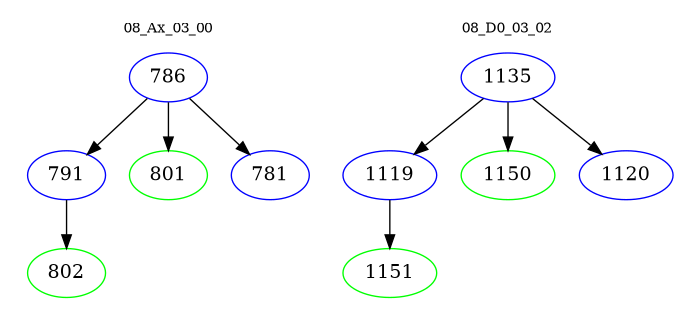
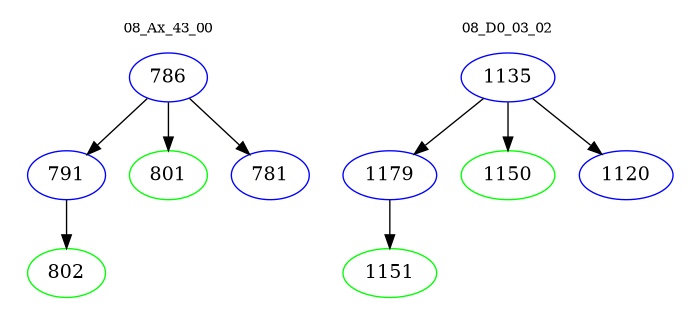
cluster "08_Ax_03_00": label "08_Ax_03_00" -> "08_Ax_43_00"
node "1119": label "1119" -> "1179"
